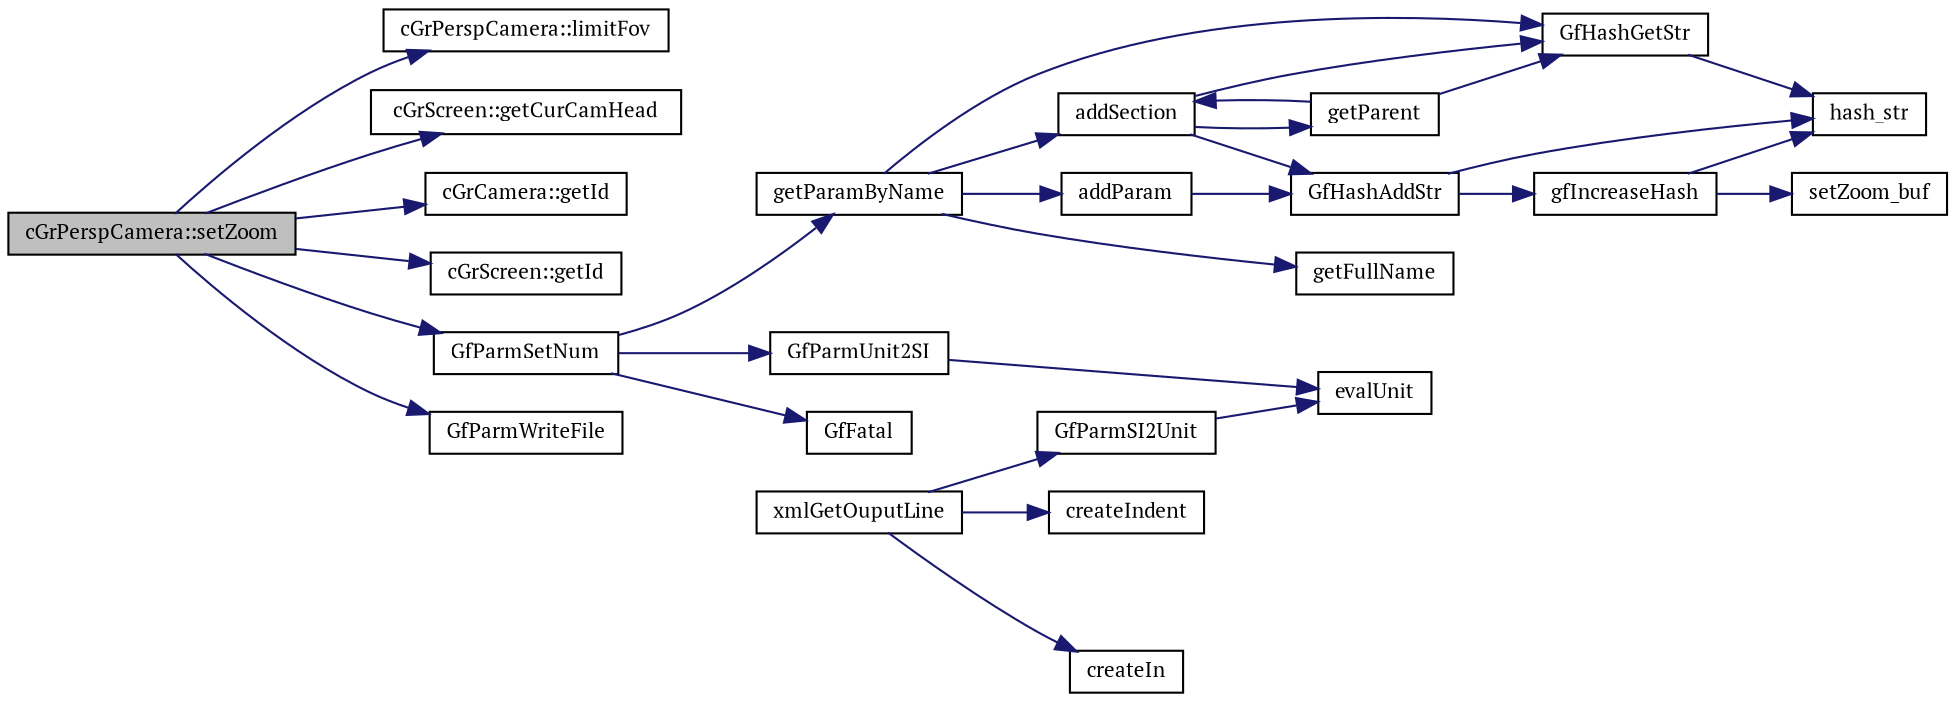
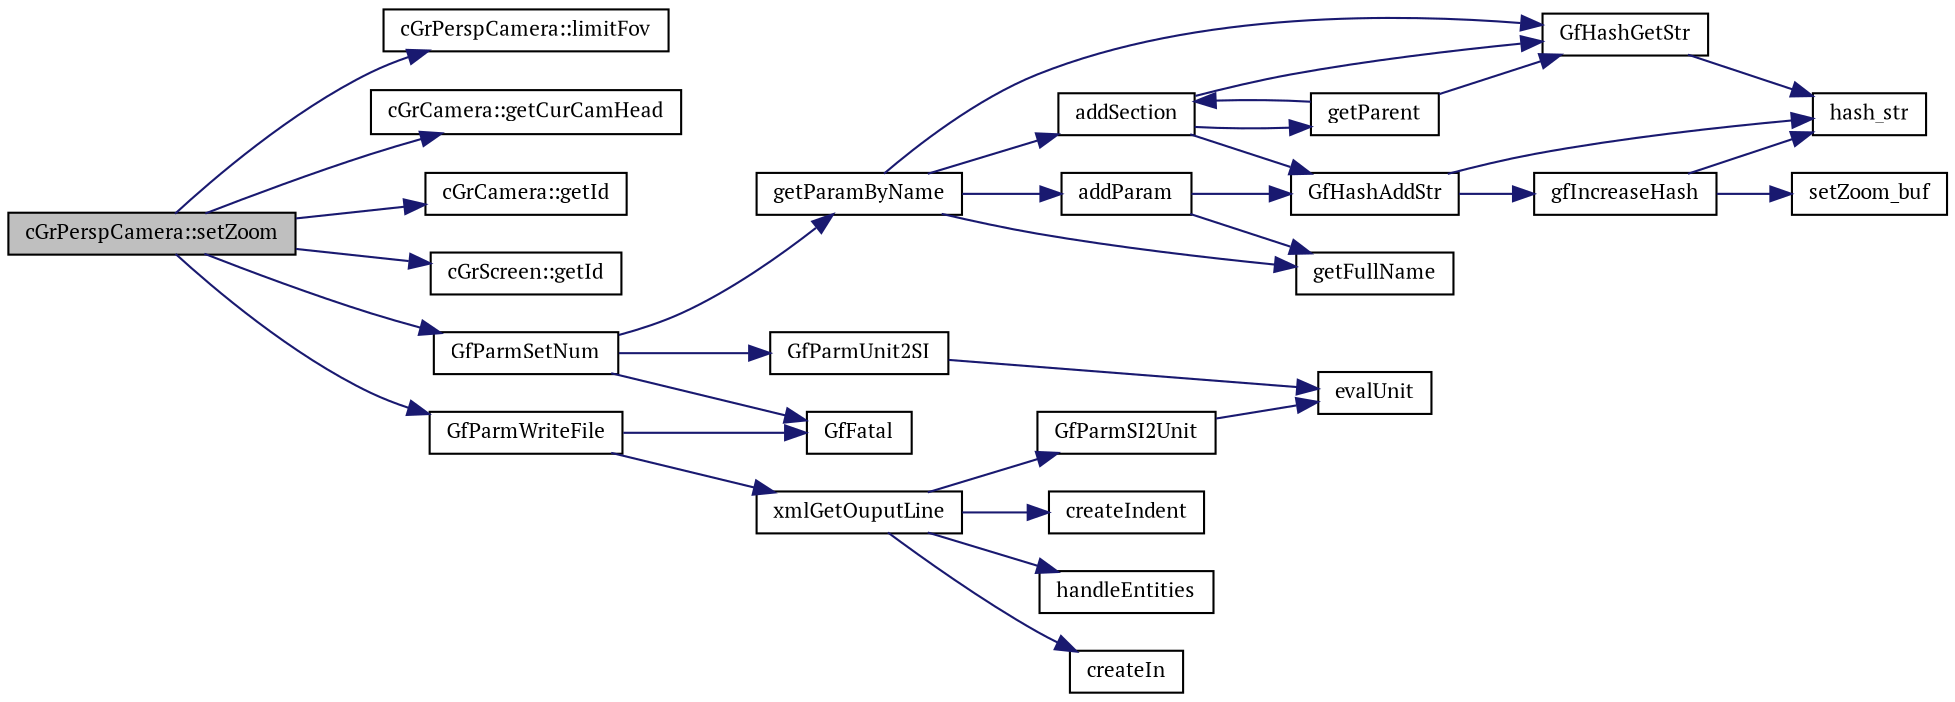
node "cGrScreen::getCurCamHead": label "cGrScreen::getCurCamHead" -> "cGrCamera::getCurCamHead"
edge "addParam" -> "getFullName": added
edge "GfParmWriteFile" -> "GfFatal": added
edge "GfParmWriteFile" -> "xmlGetOuputLine": added
node "handleEntities": added
